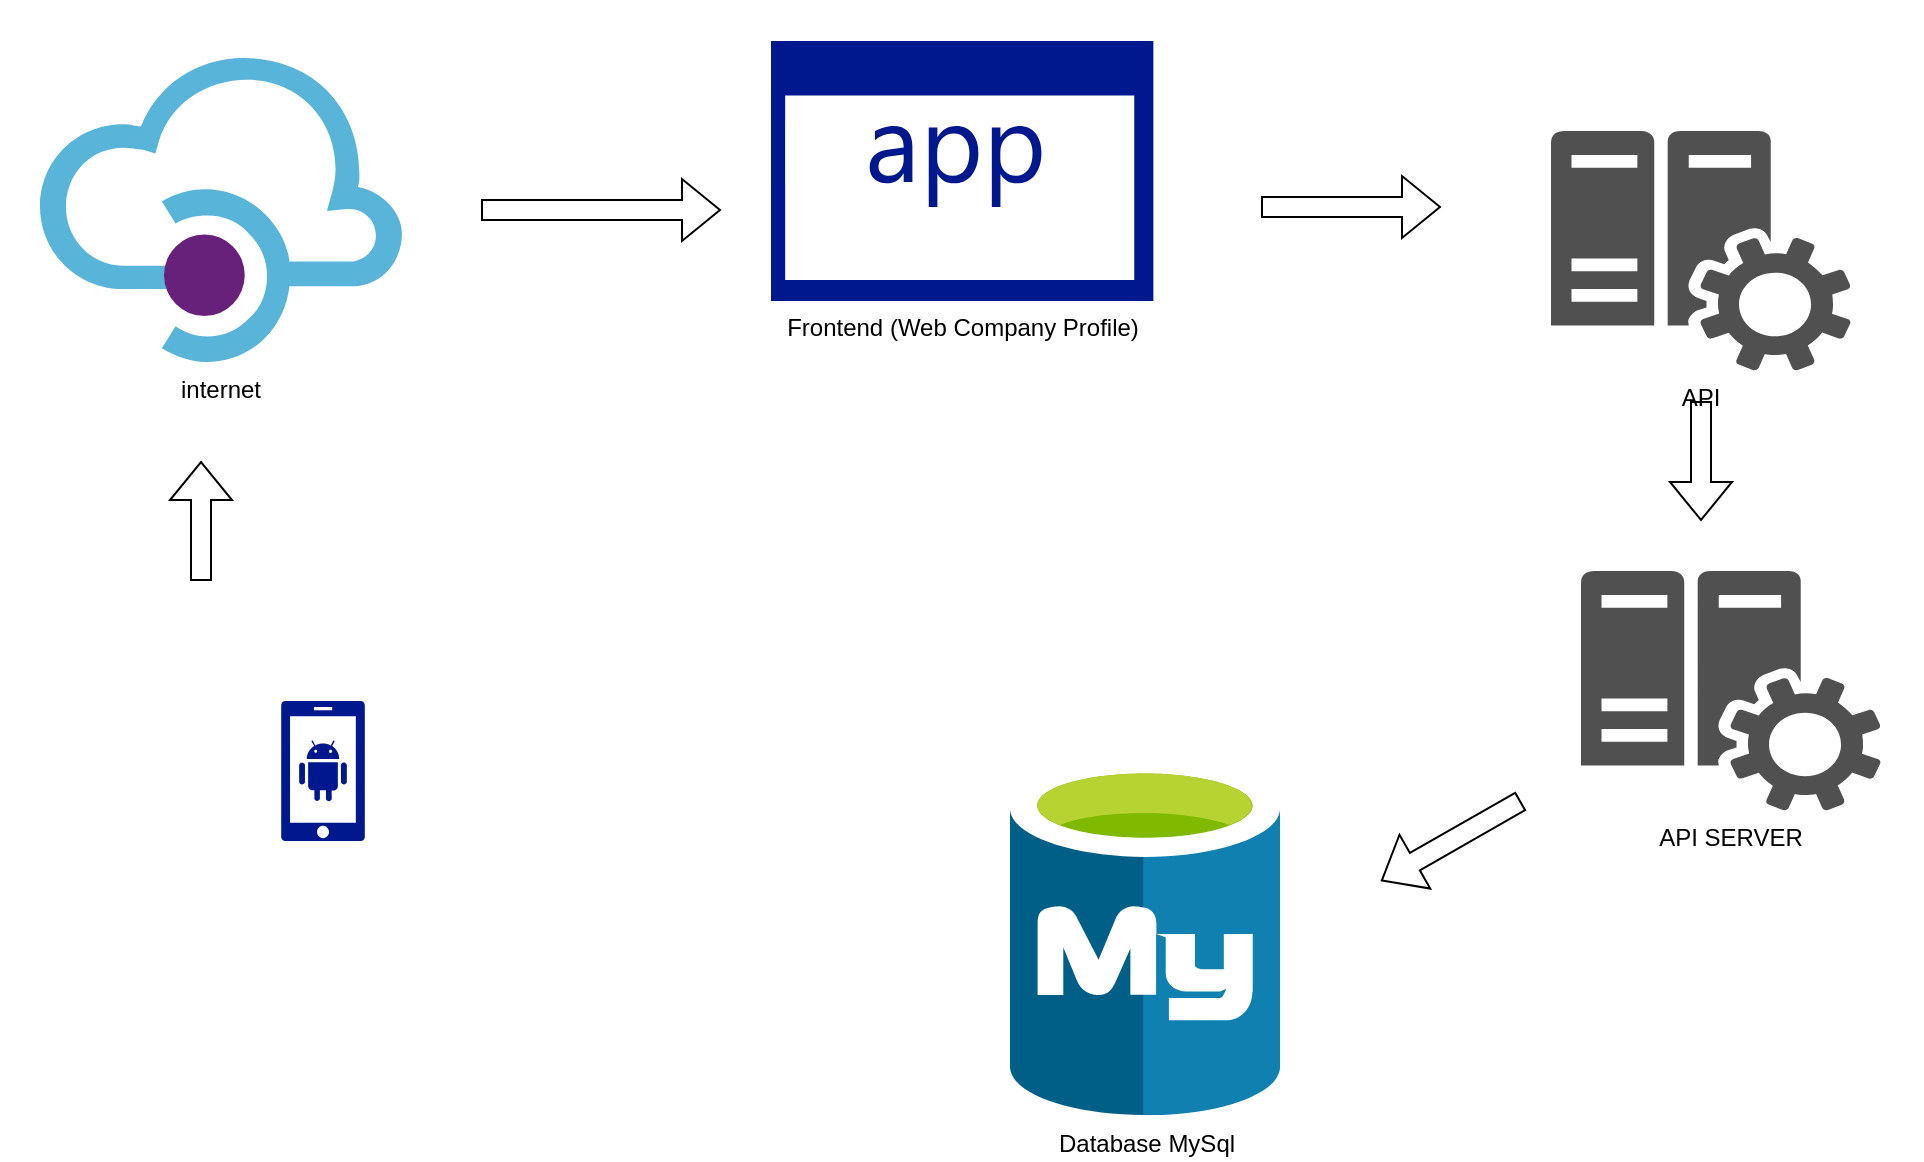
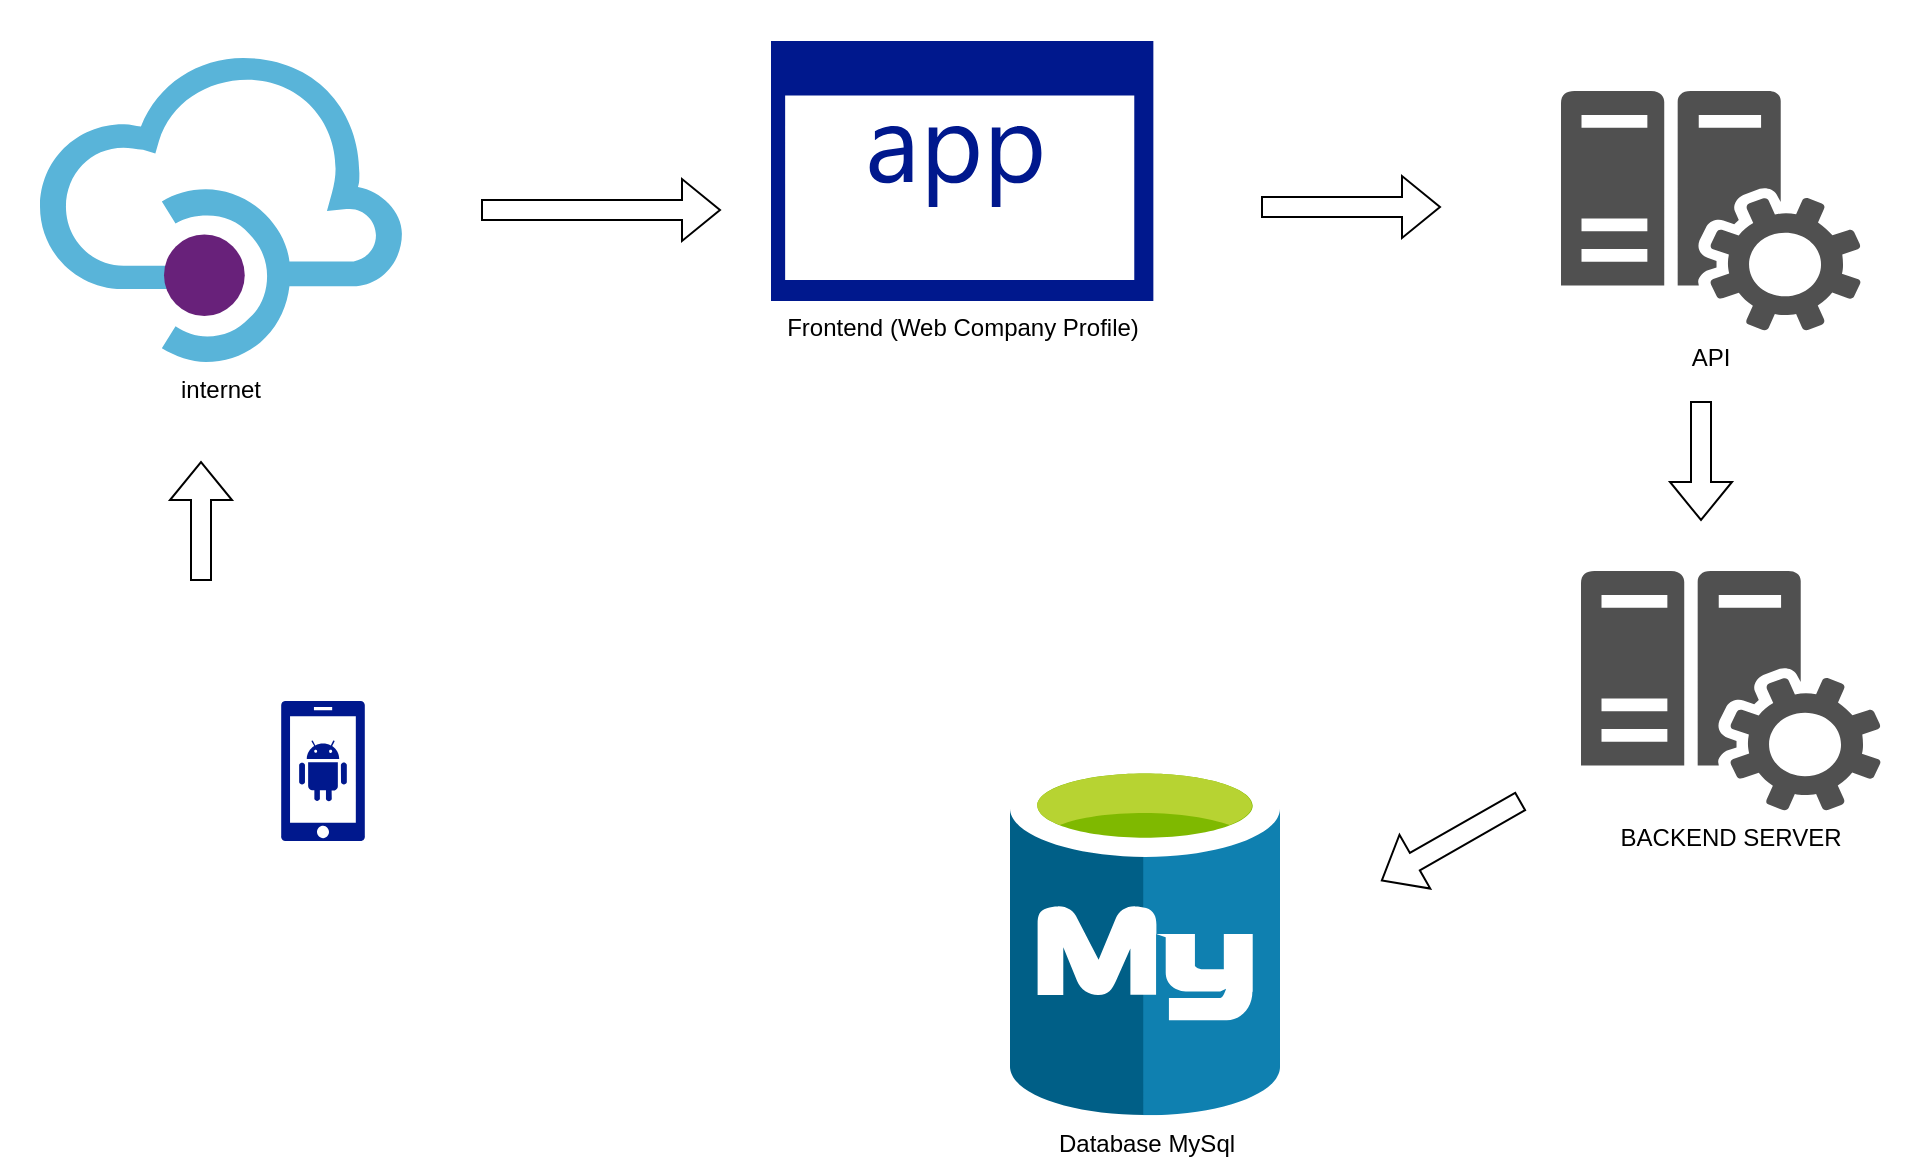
node "API": moved (1701, 251) -> (1711, 211)
node "API SERVER": label "API SERVER" -> "BACKEND SERVER"
